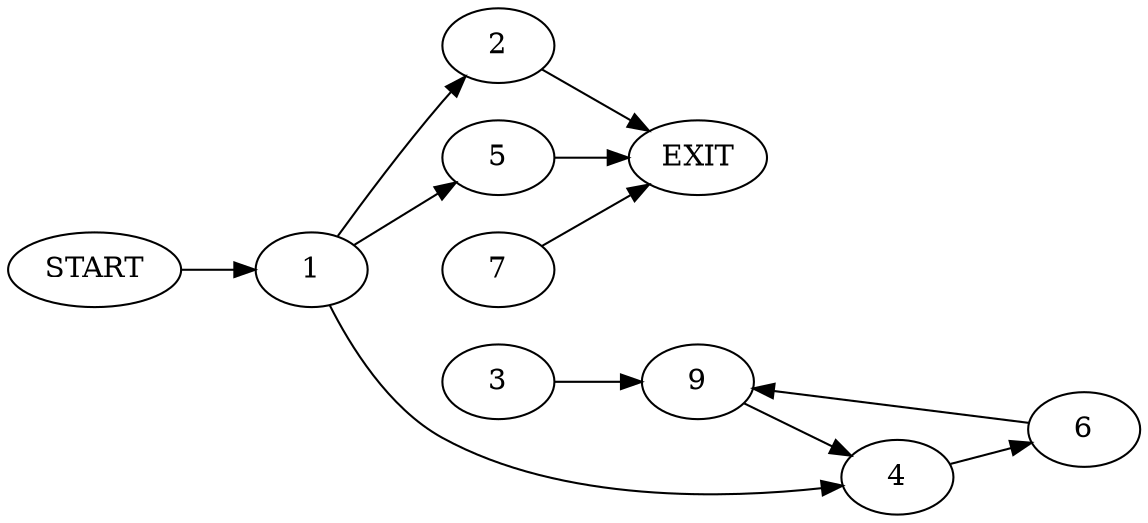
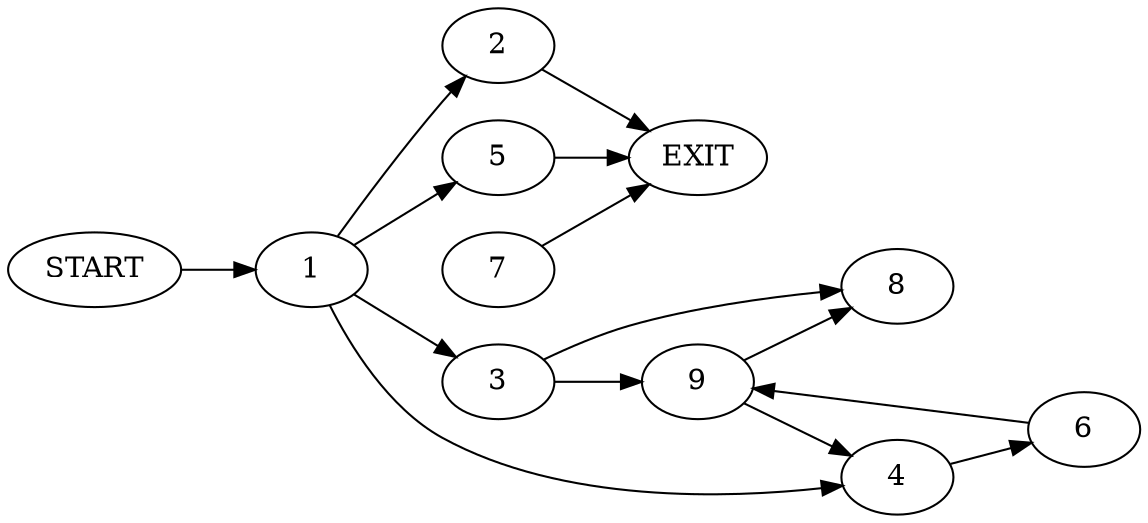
node "8": added
edge "1" -> "3": added
